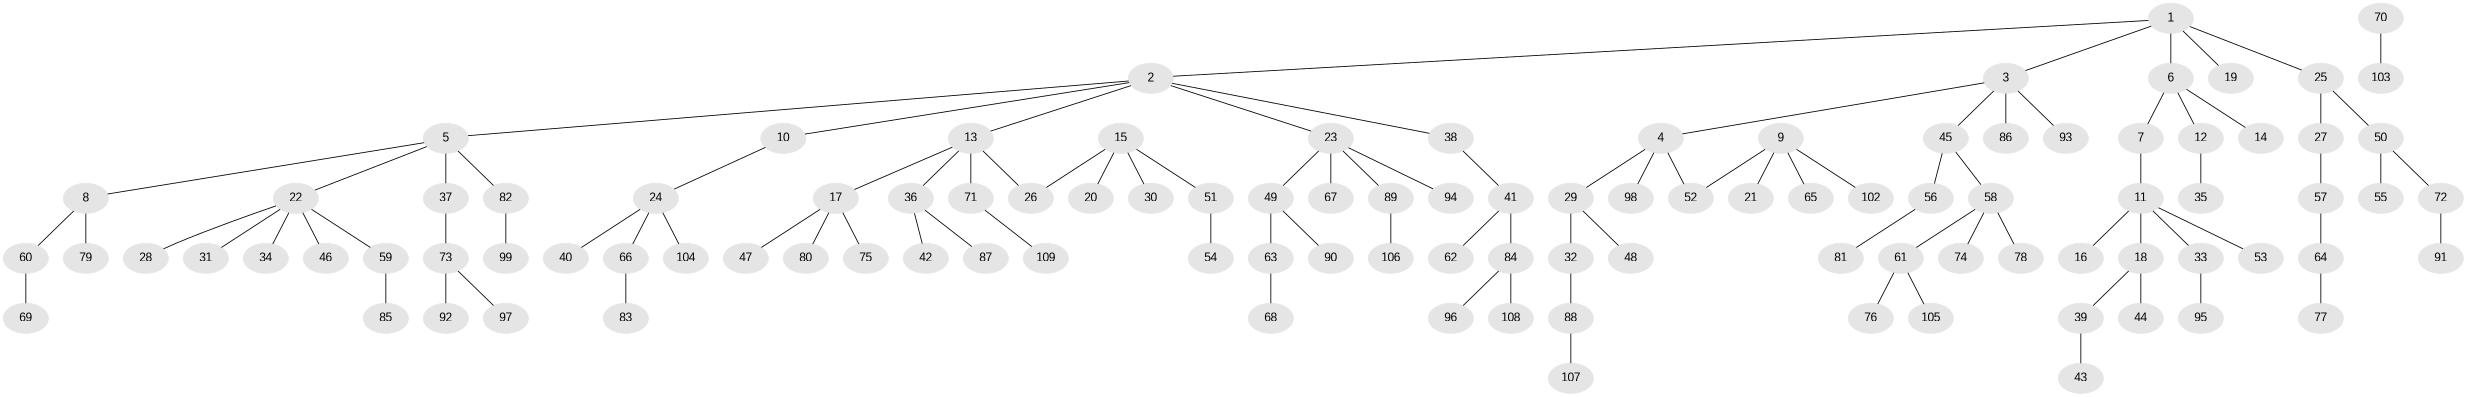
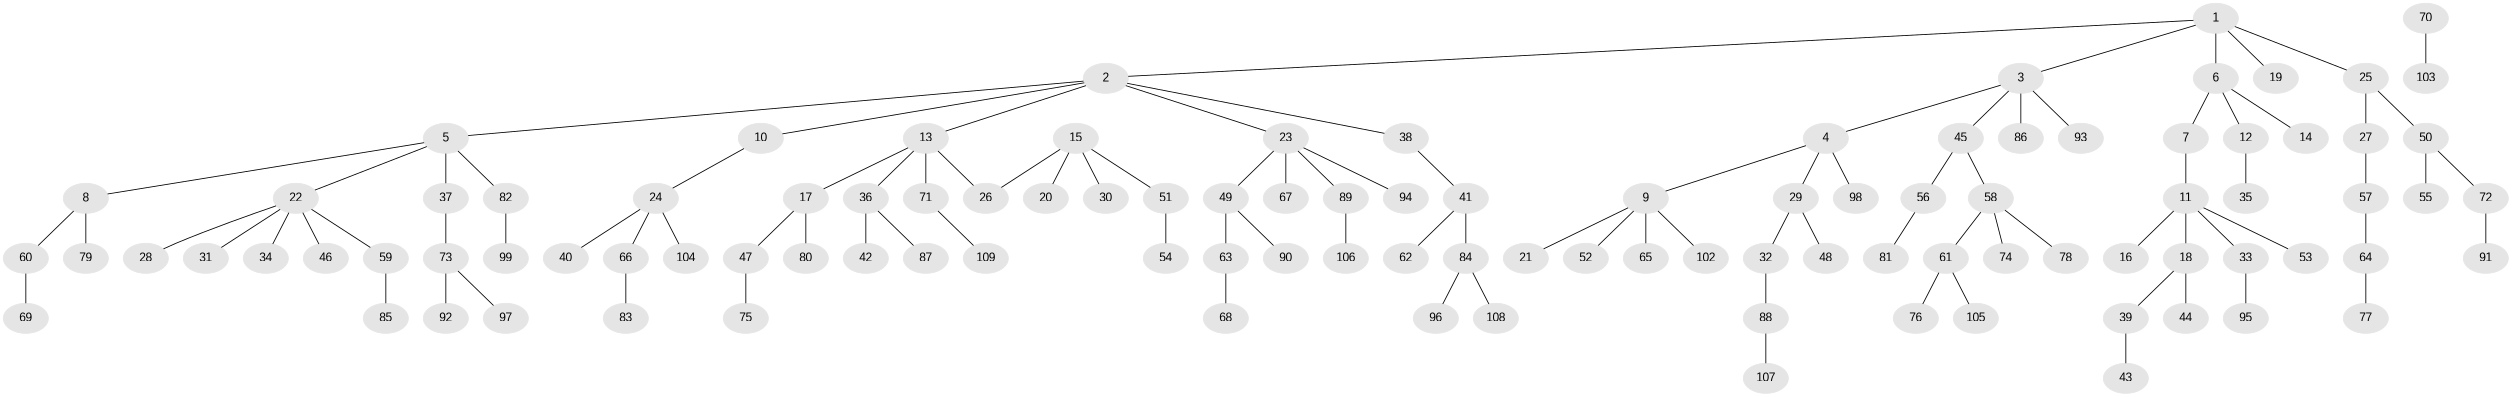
edge "4" -- "52": now "4" -- "9"
edge "17" -- "75": now "47" -- "75"
